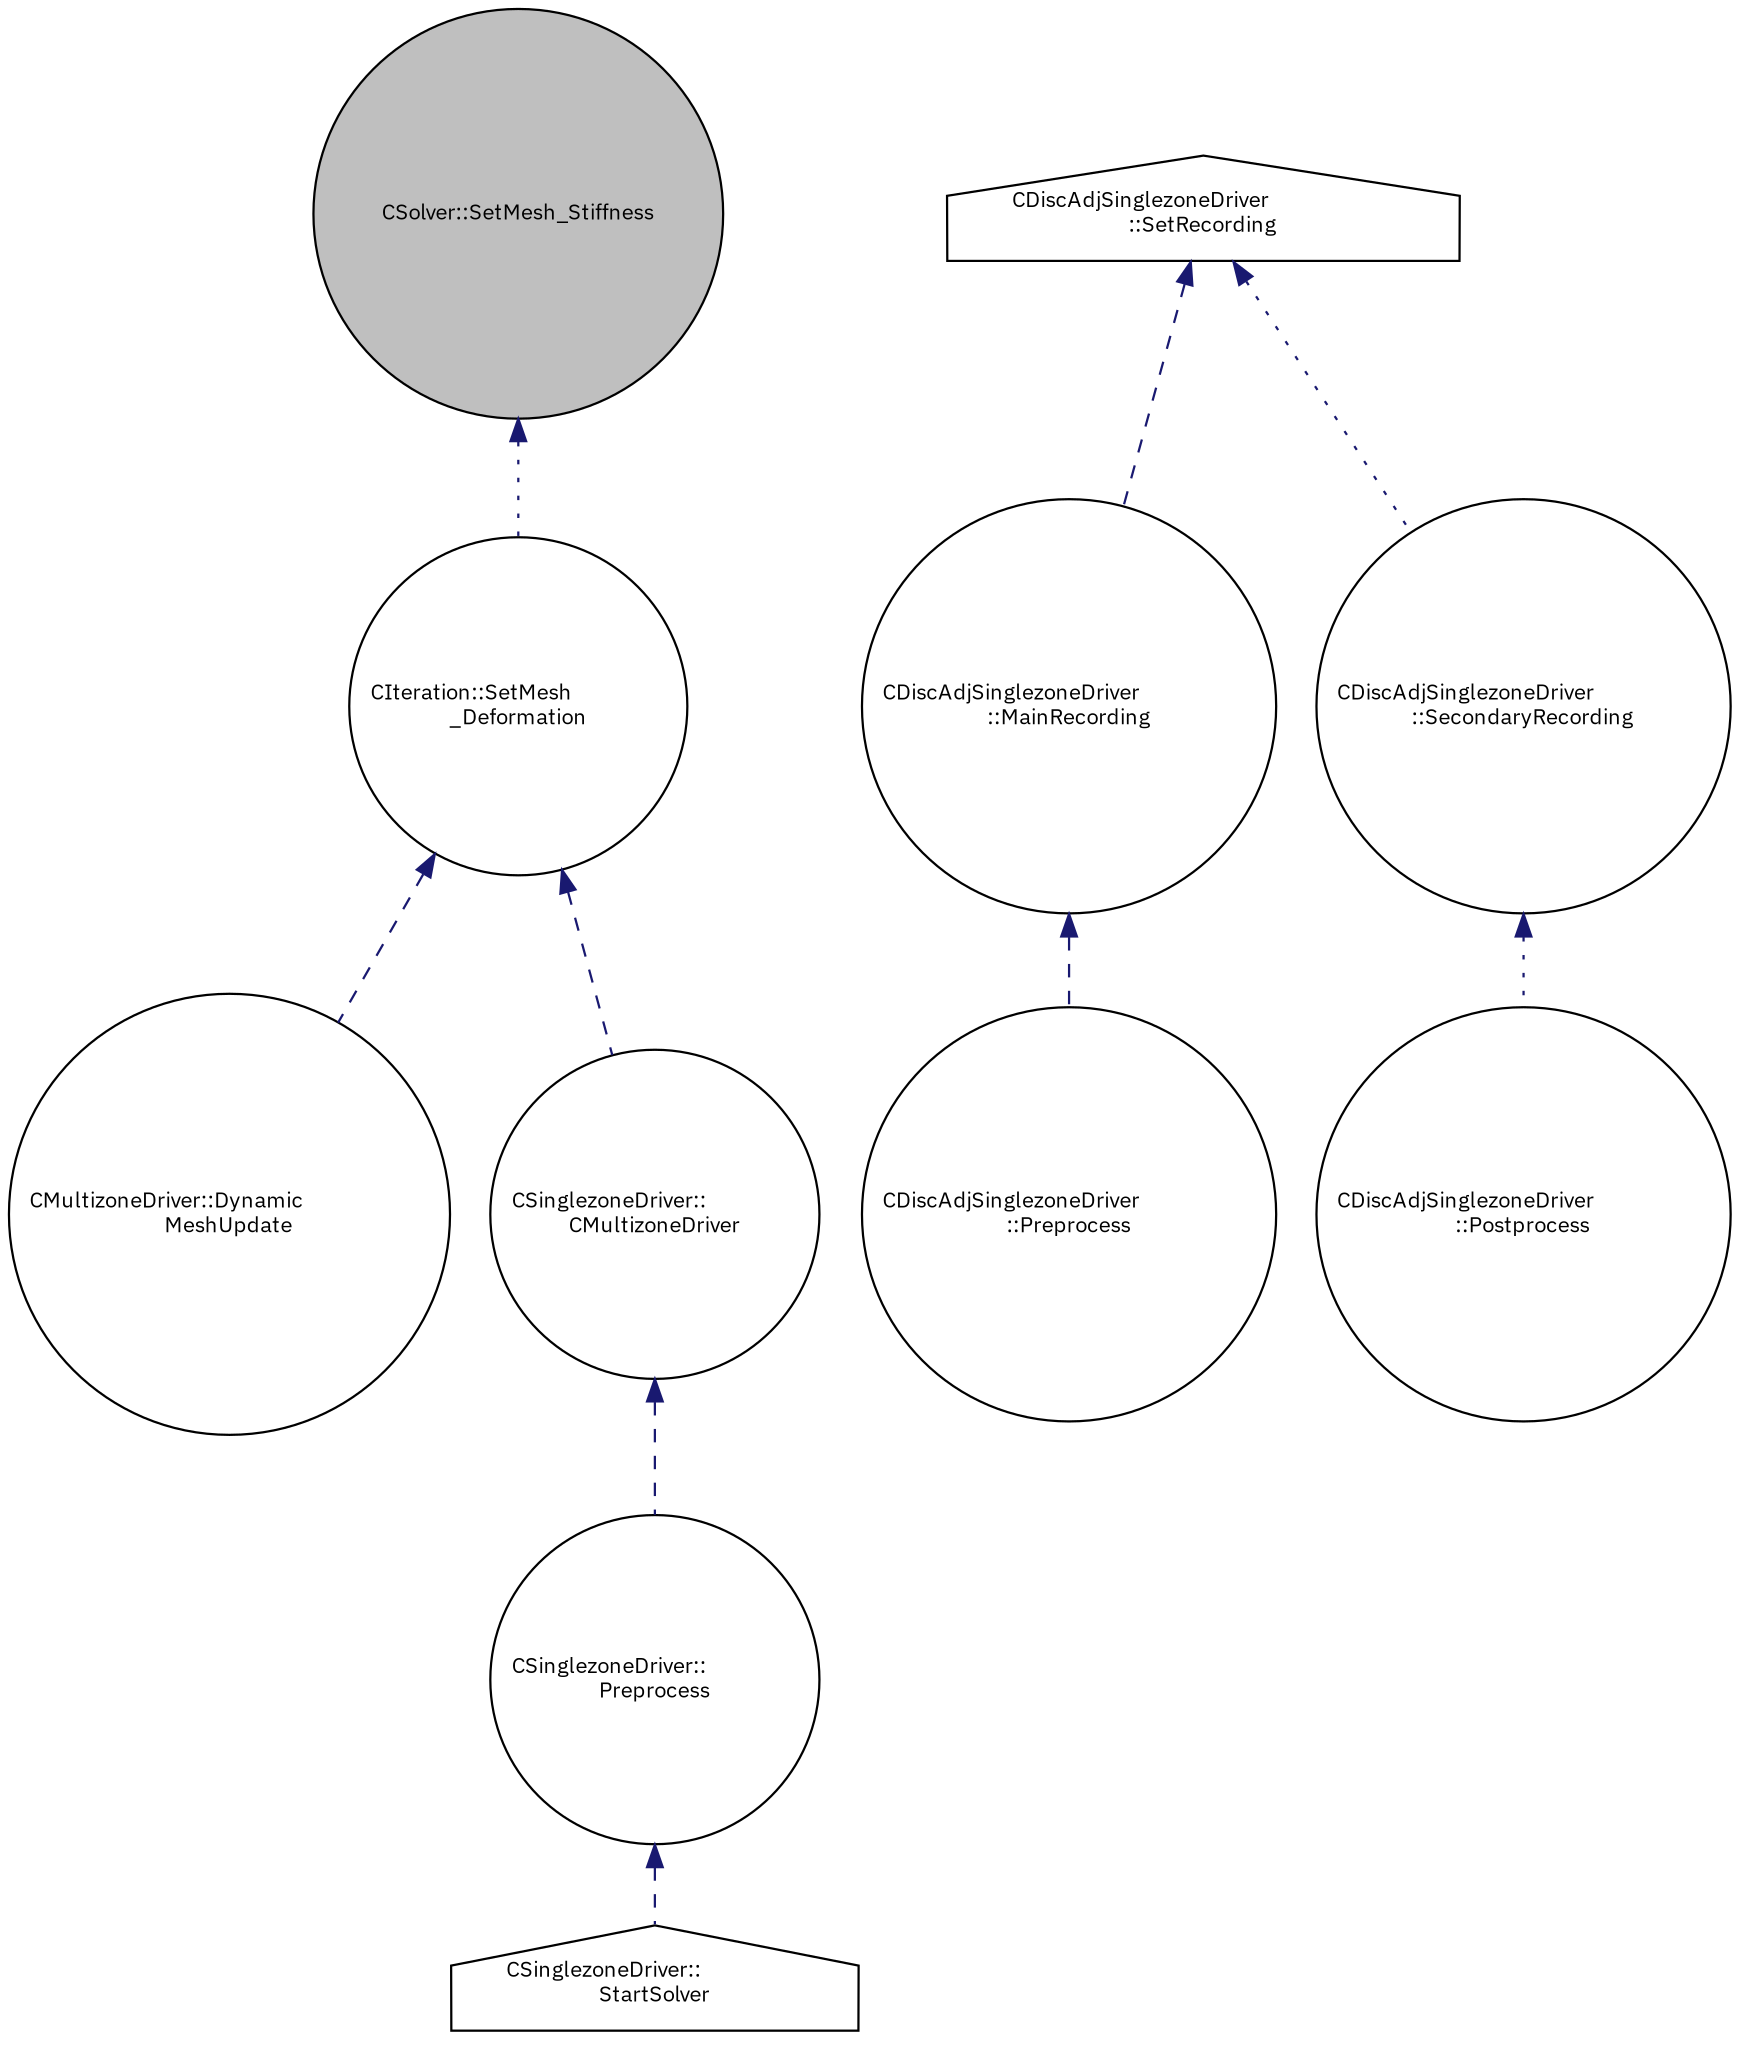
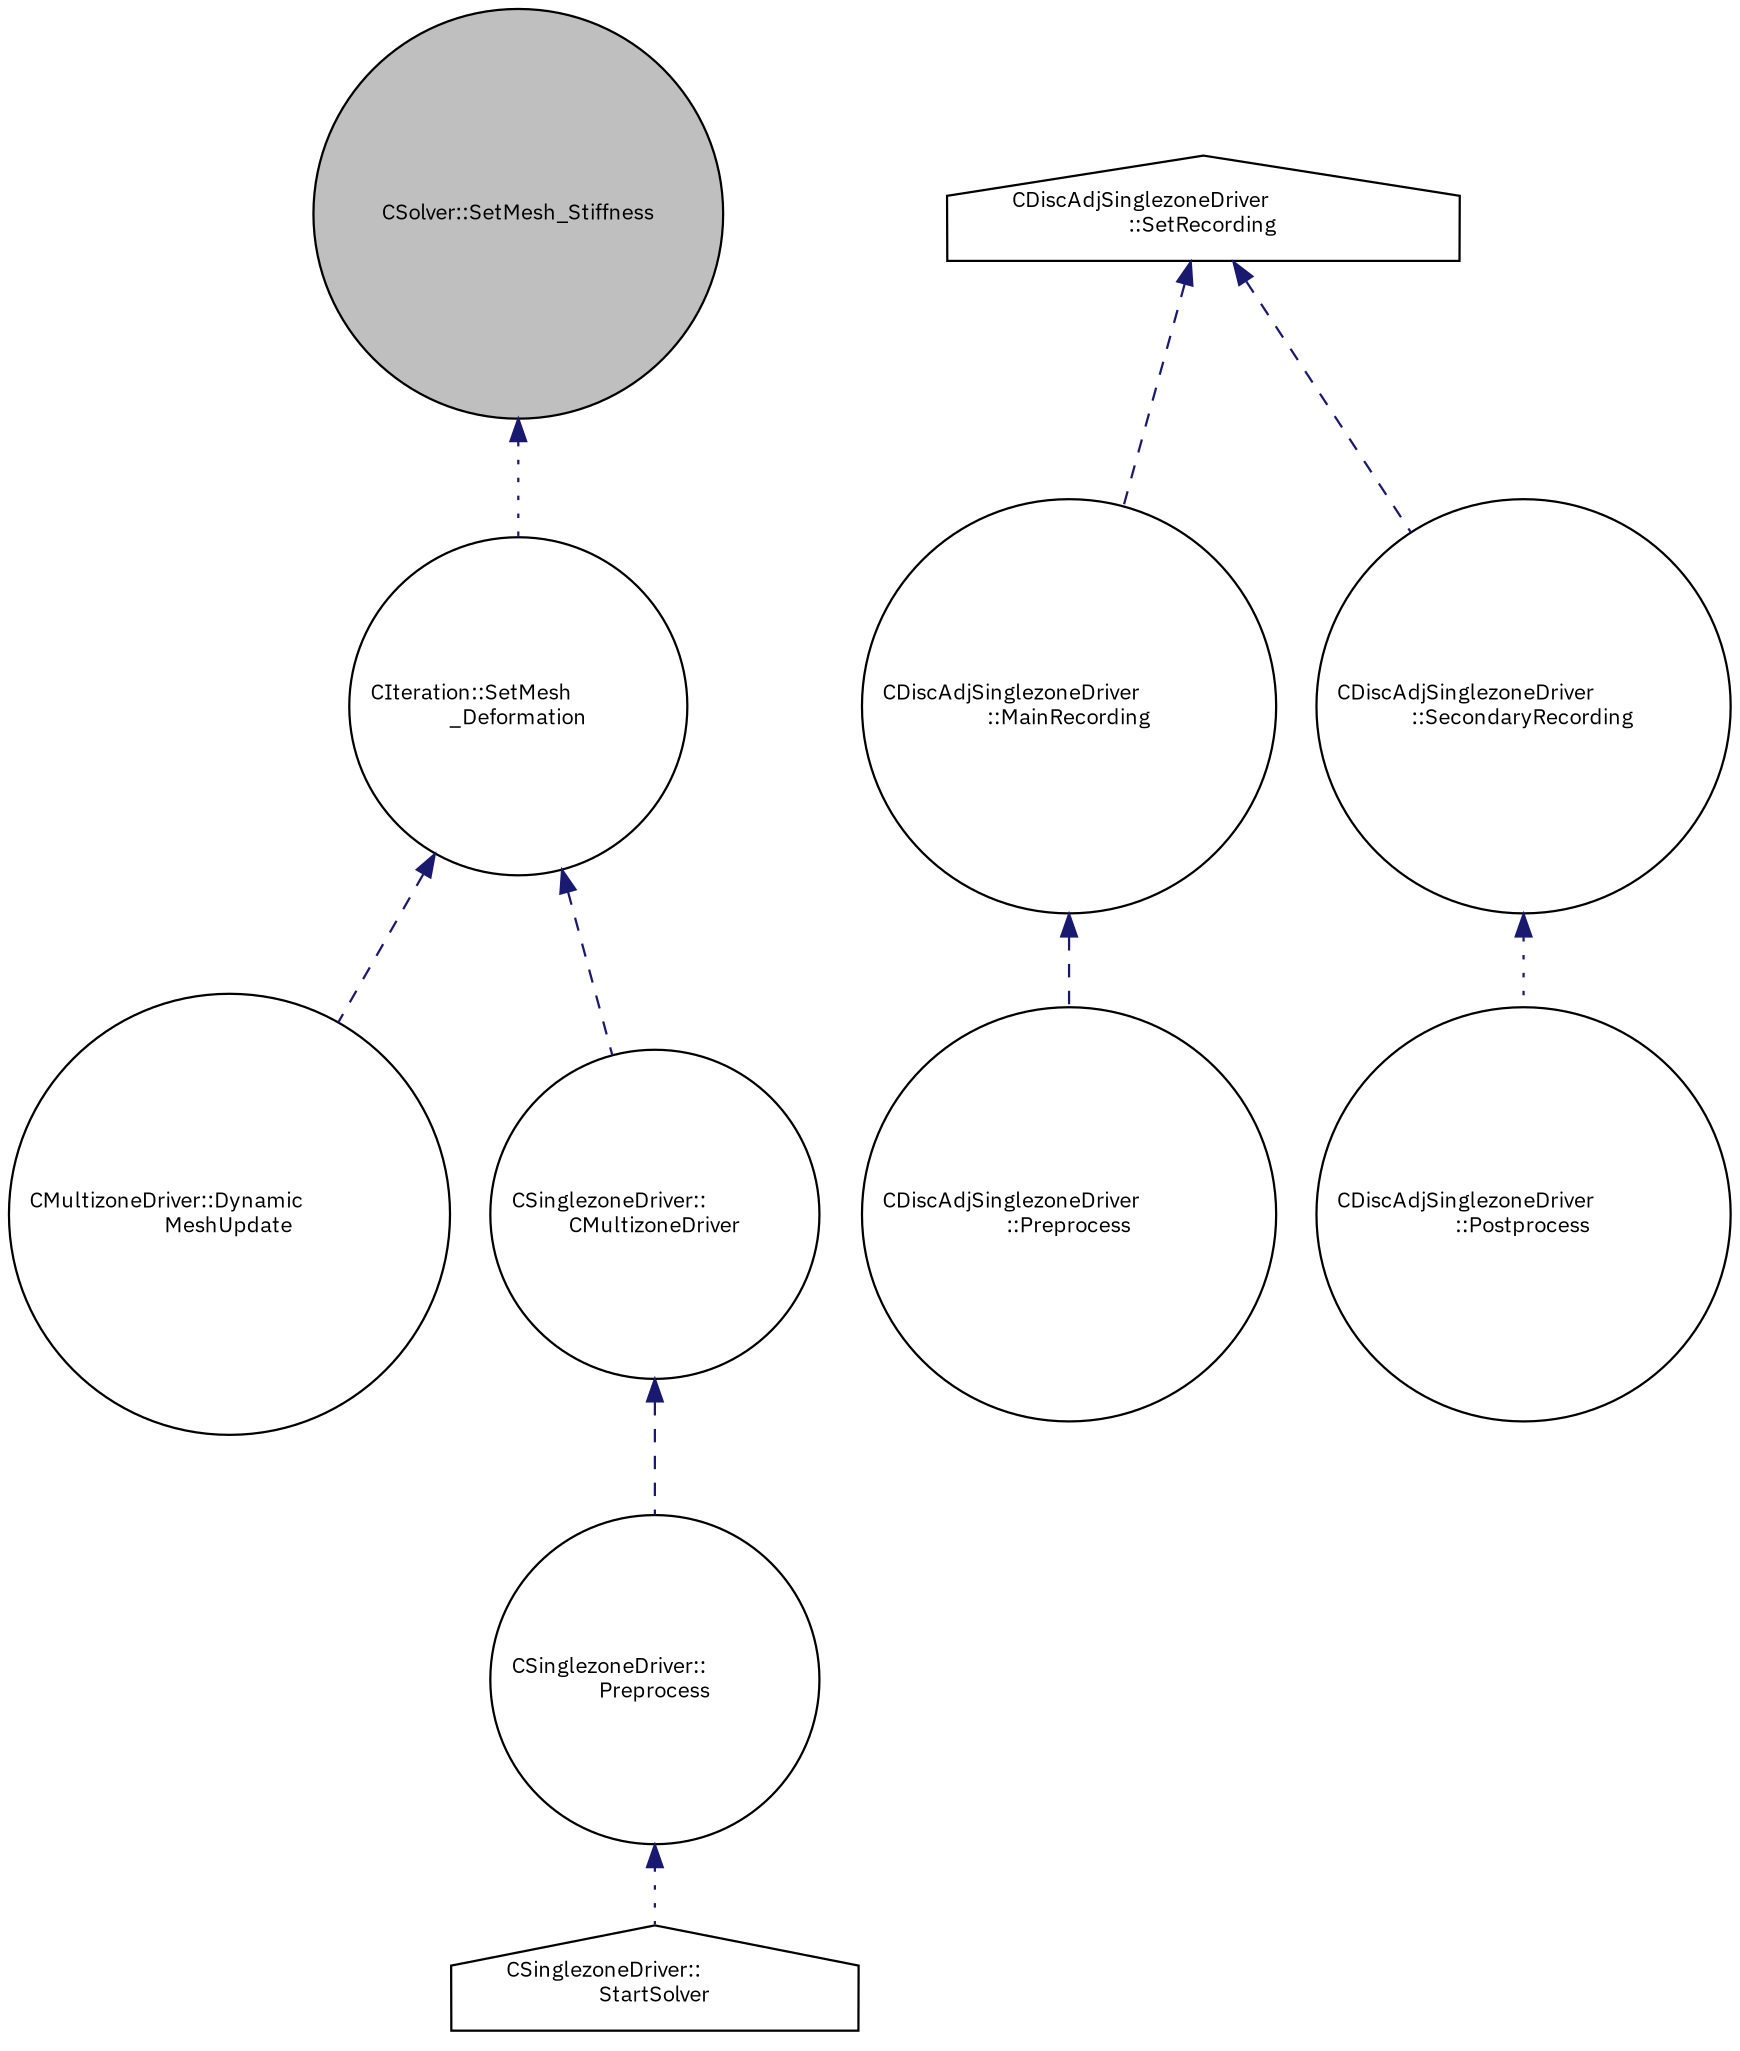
edge "CDiscAdjSinglezoneDriver ::SecondaryRecording" -> "CDiscAdjSinglezoneDriver ::SetRecording": style dotted -> dashed
edge "CSinglezoneDriver:: StartSolver" -> "CSinglezoneDriver:: Preprocess": style dashed -> dotted
